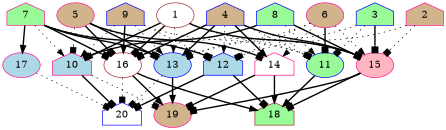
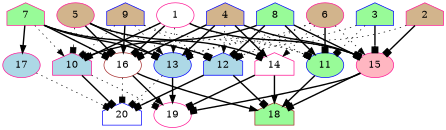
node "1": color brown -> deeppink
edge "8" -> "12": added
edge "8" -> "11": style dotted -> bold
edge "2" -> "15": style dotted -> bold
edge "7" -> "13": arrowhead normal -> box
edge "1" -> "15": arrowhead box -> normal
edge "9" -> "10": arrowhead normal -> box
node "19": fillcolor tan -> white
